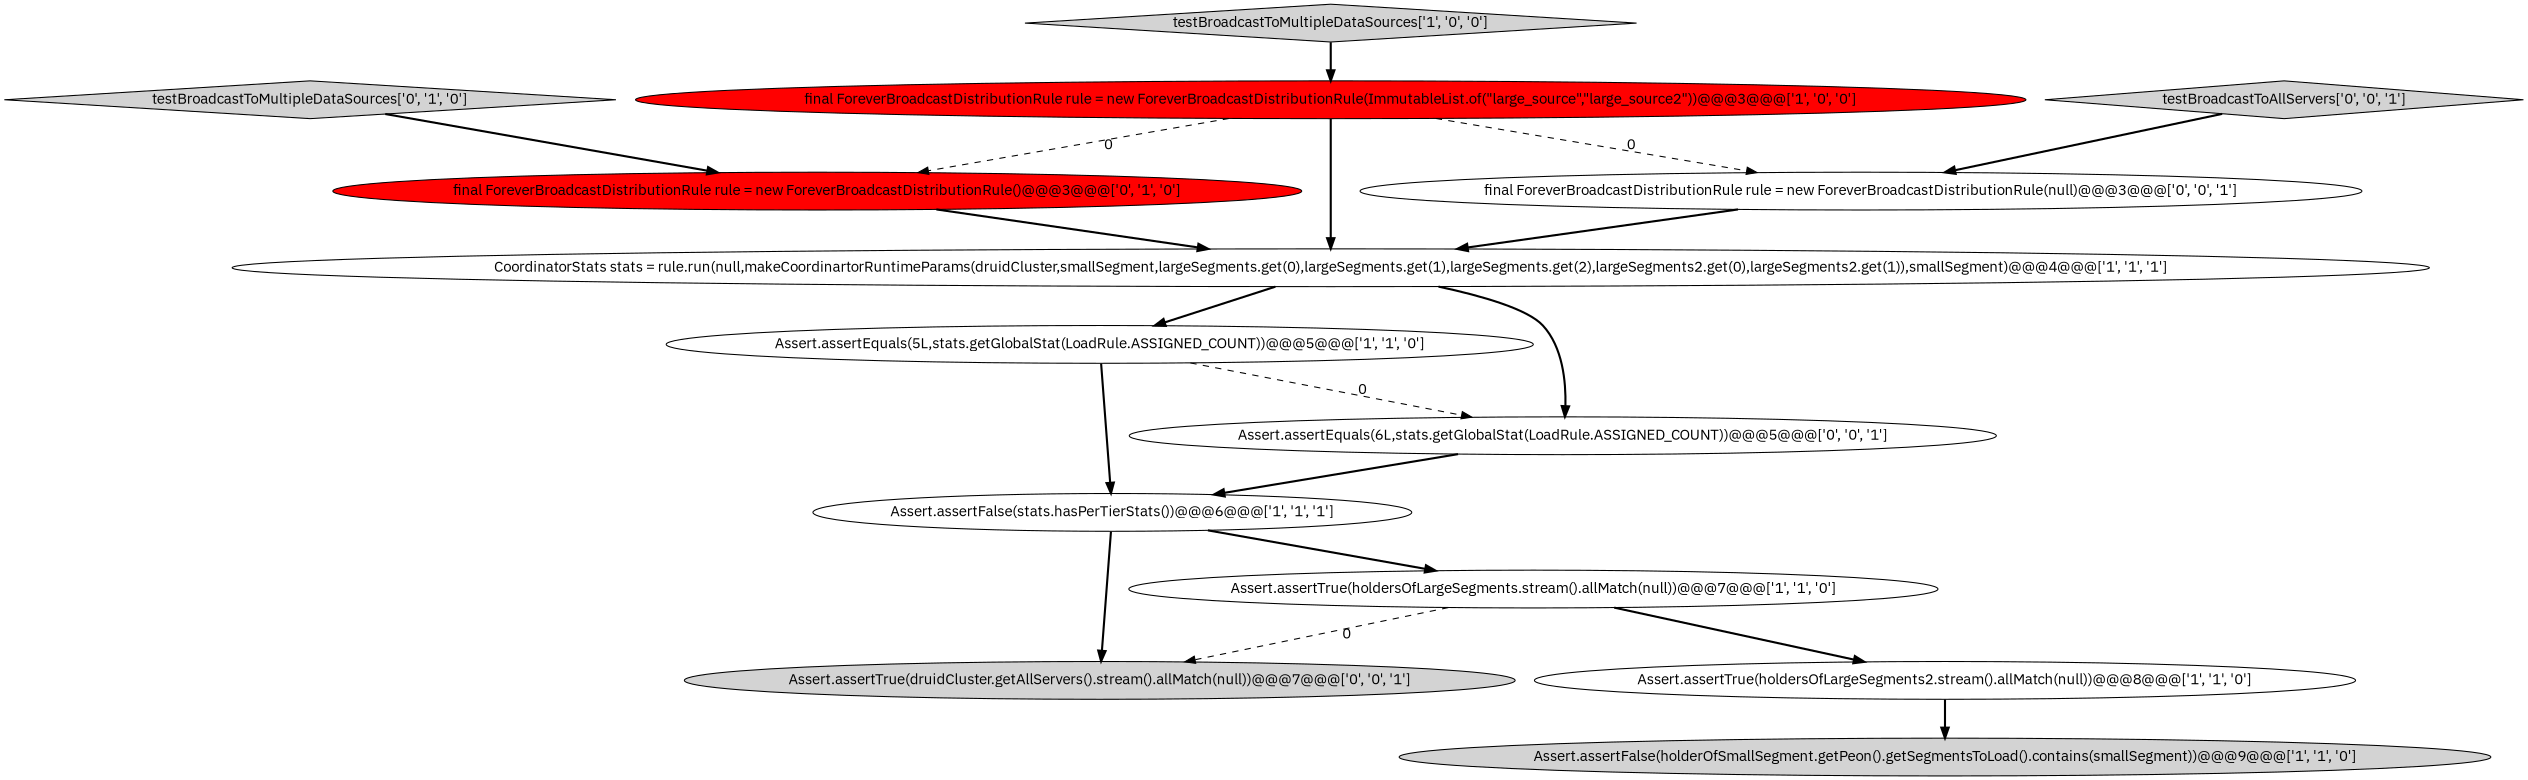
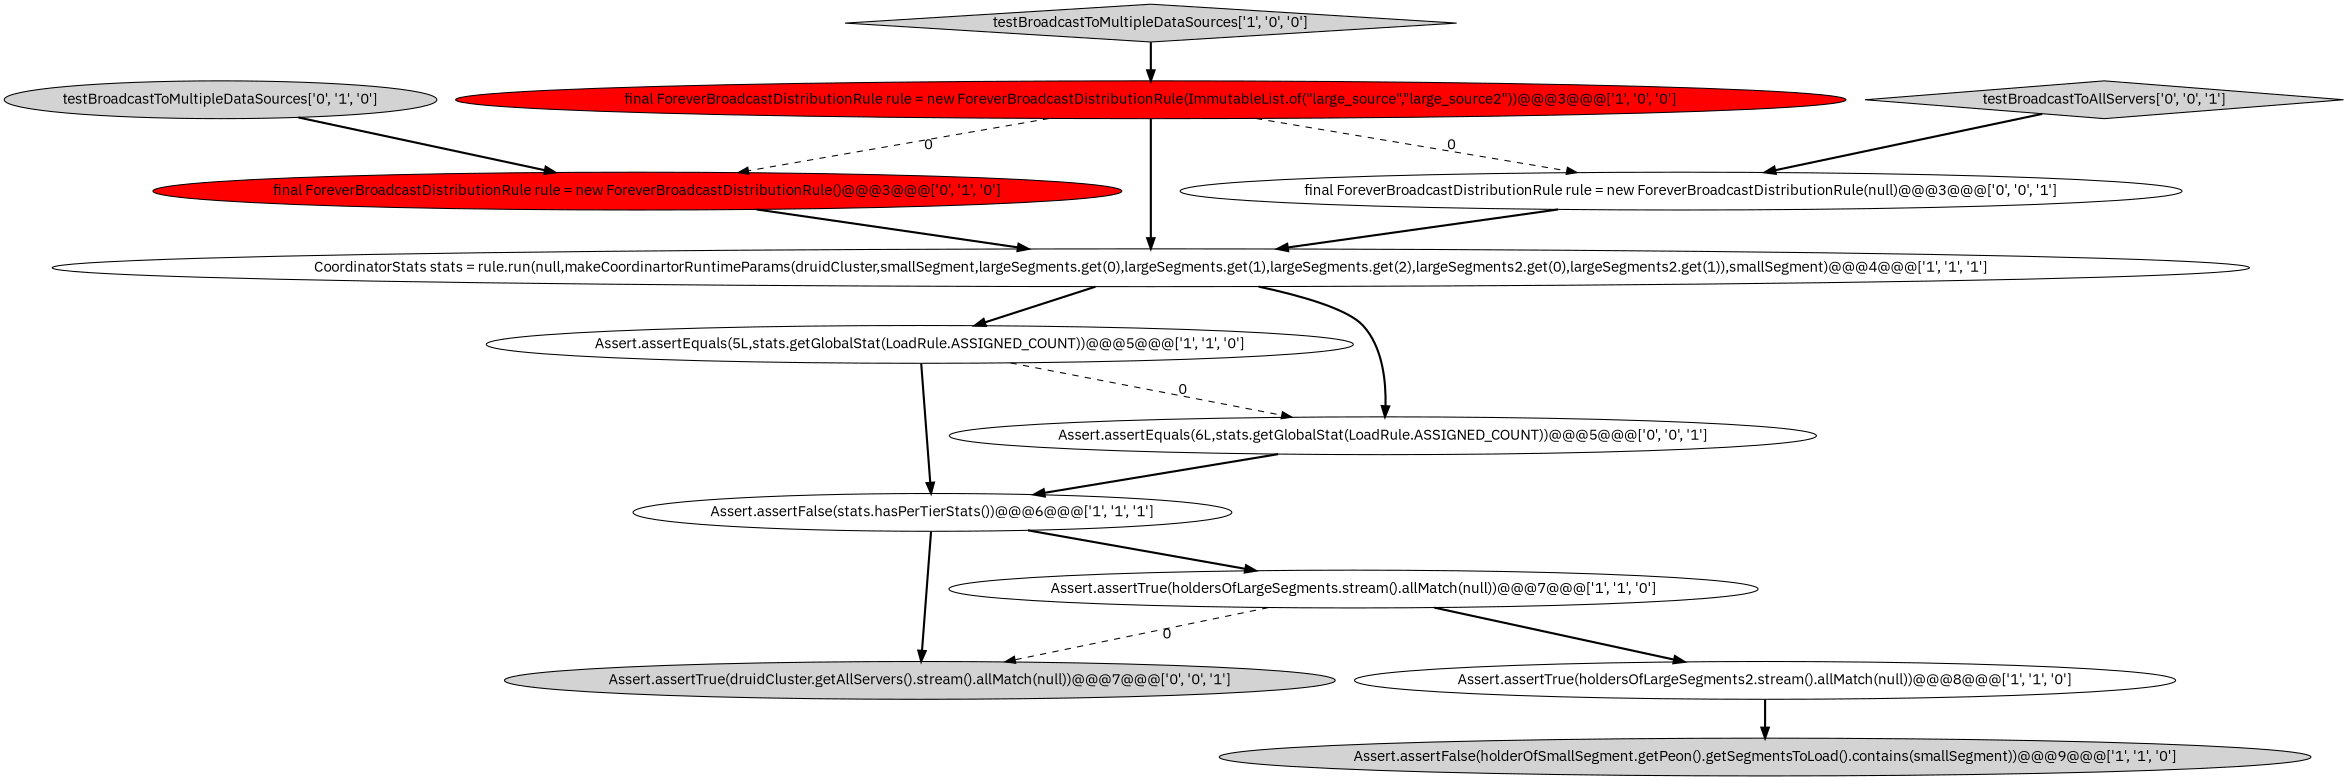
node "testBroadcastToMultipleDataSources['0', '1', '0']": shape diamond -> ellipse
